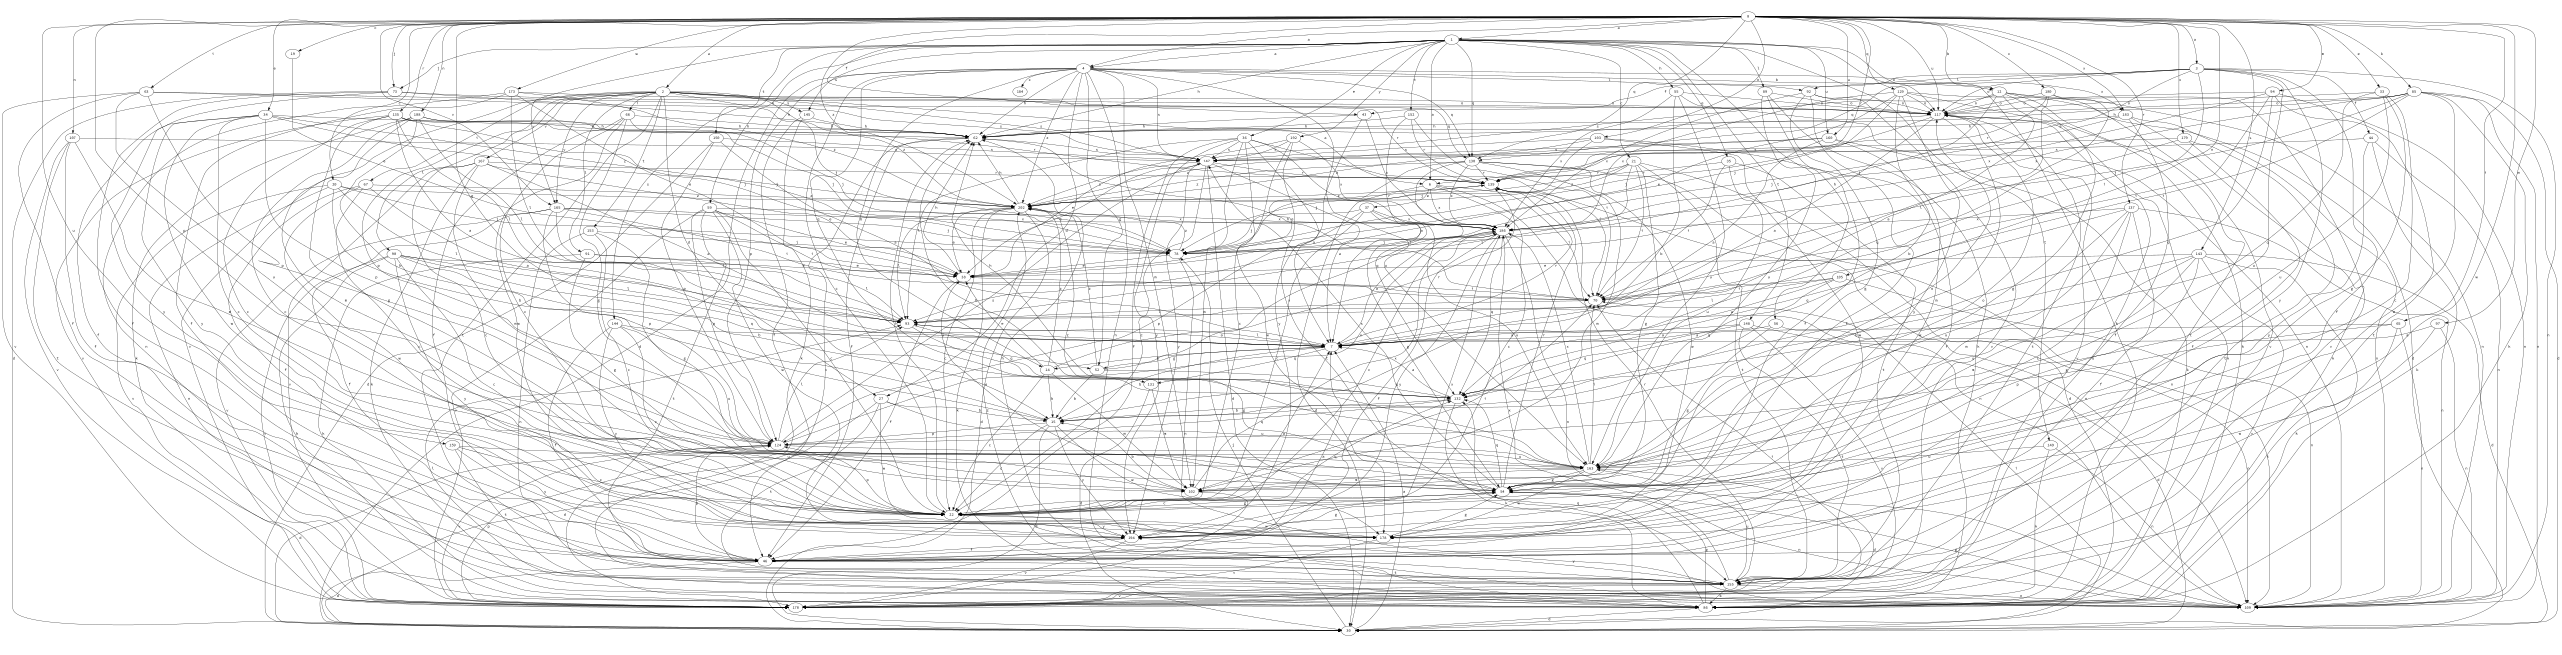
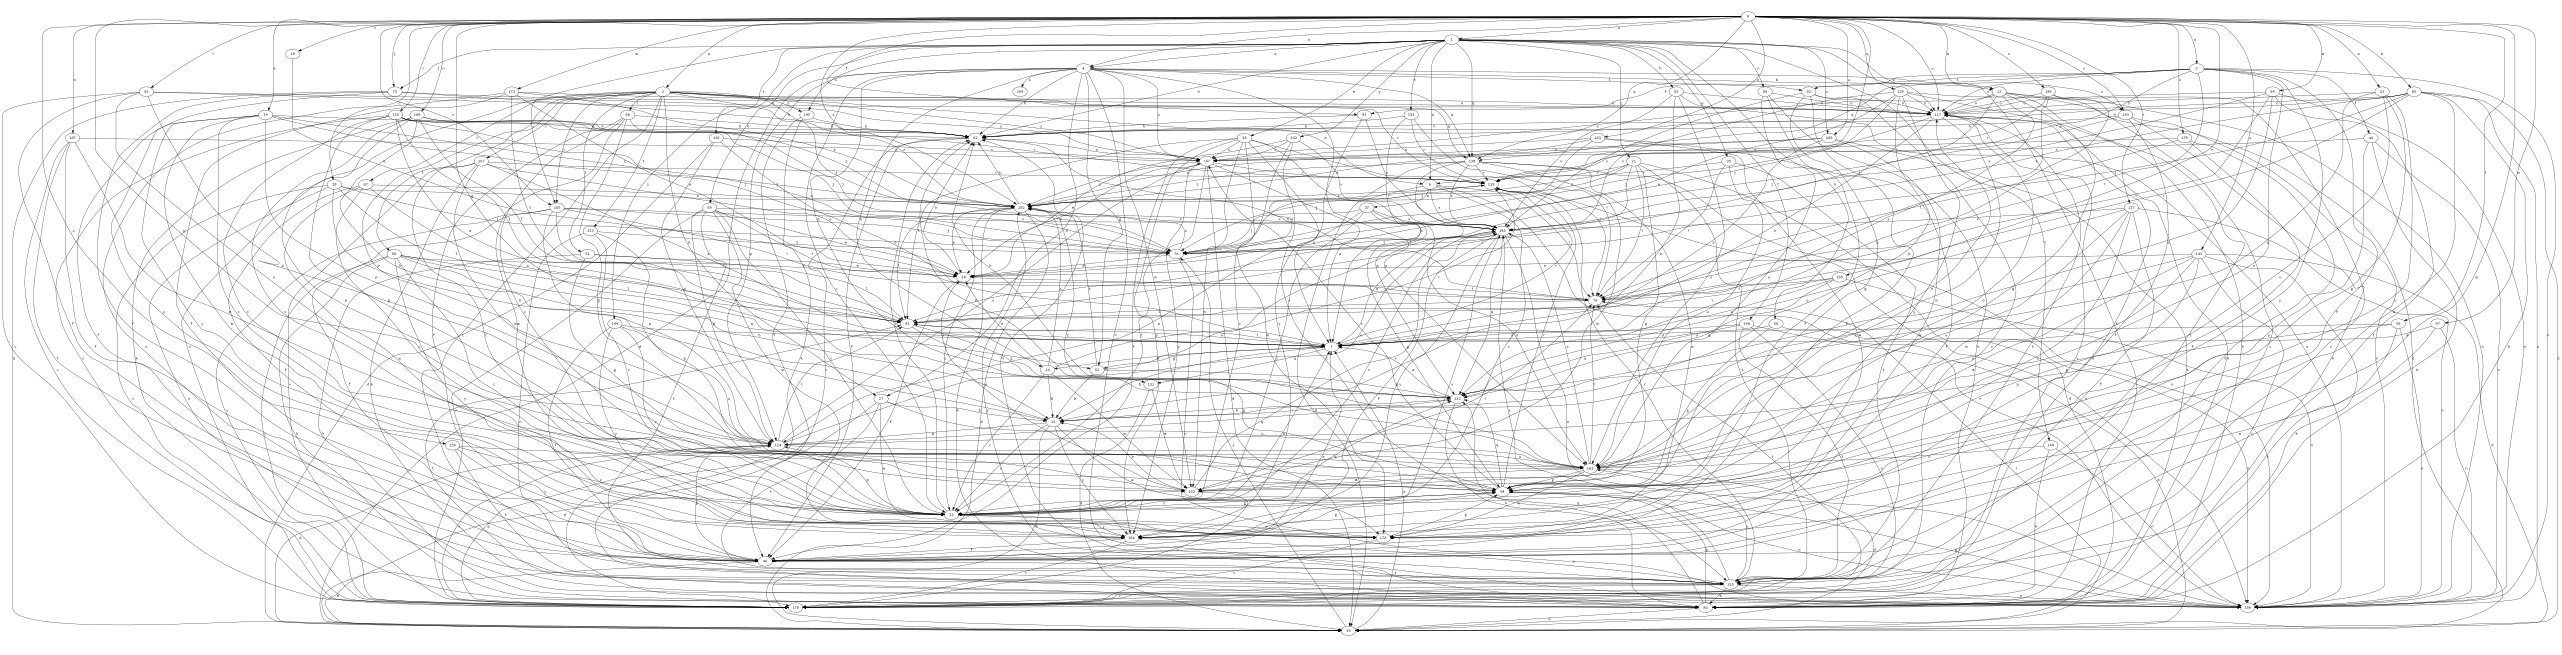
edge "1" -> "89": label "l" -> "n"
edge "4" -> "202": now "135" -> "202"
